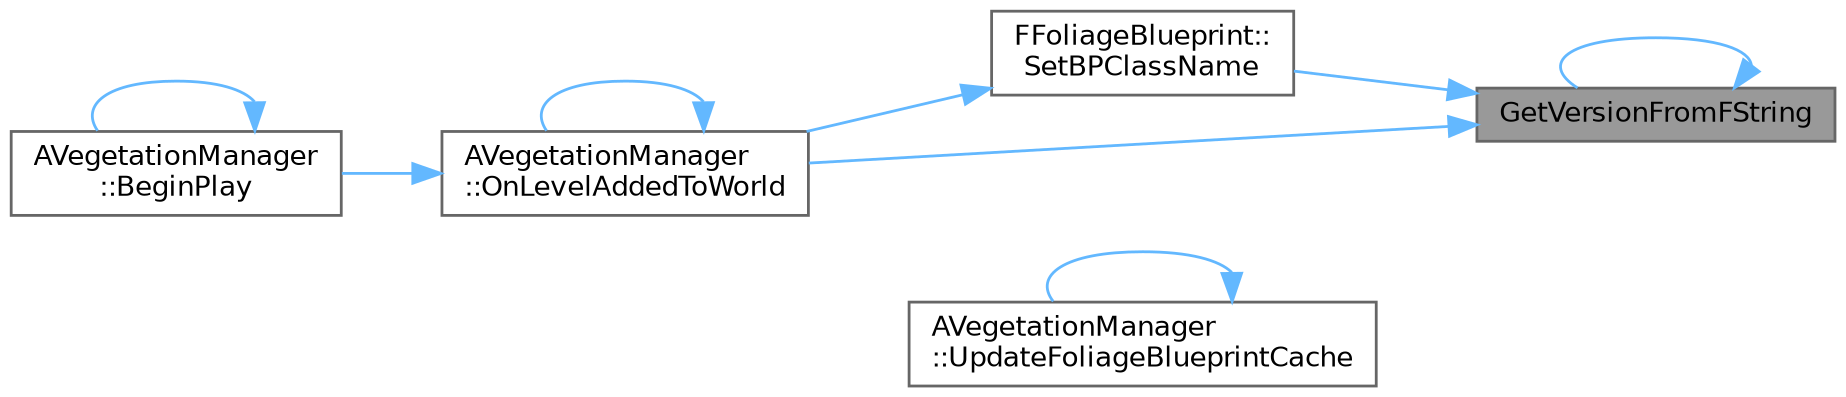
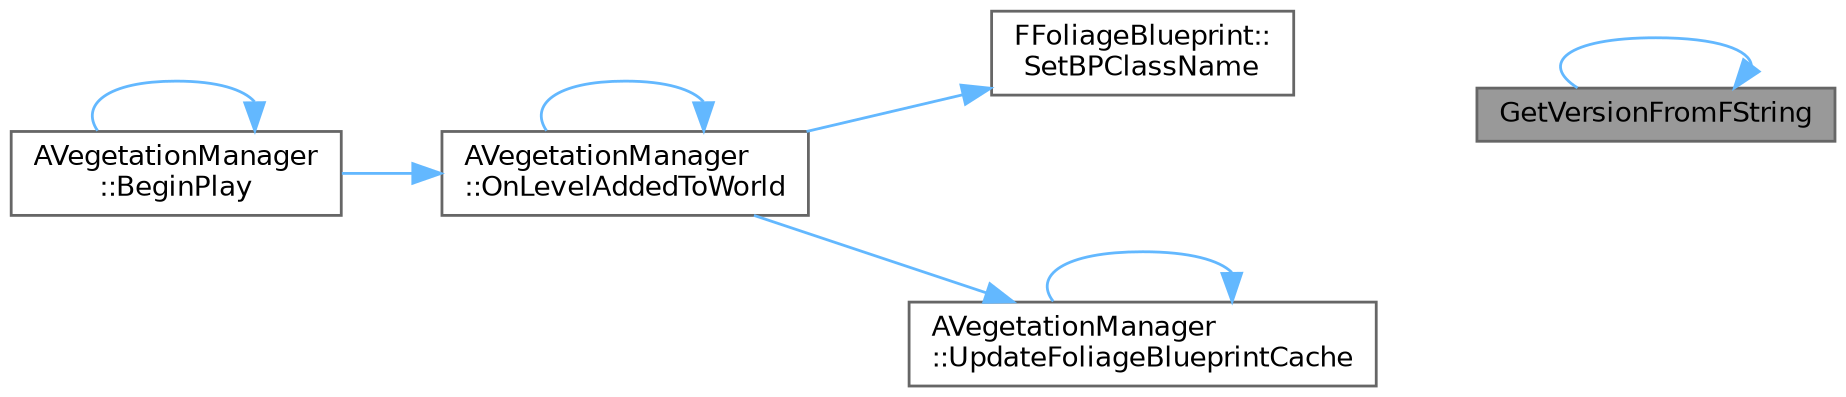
edge "FFoliageBlueprint:: SetBPClassName" -> "GetVersionFromFString": removed
edge "AVegetationManager ::OnLevelAddedToWorld" -> "GetVersionFromFString": now "AVegetationManager ::OnLevelAddedToWorld" -> "AVegetationManager ::UpdateFoliageBlueprintCache"
